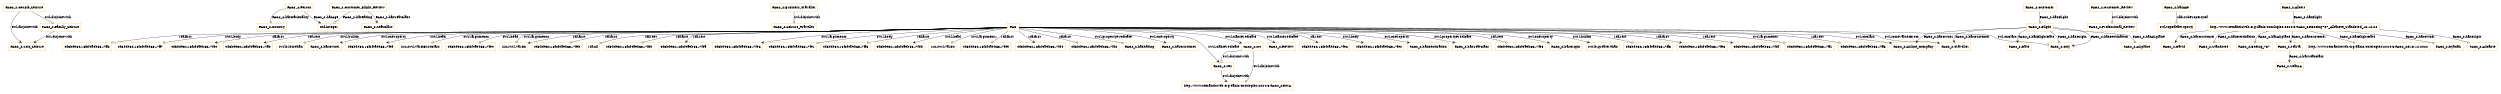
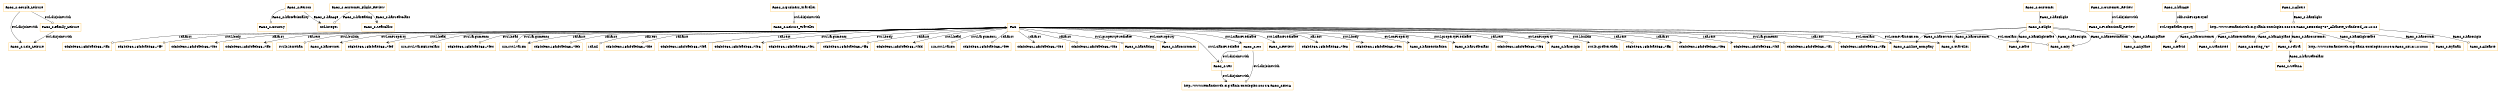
edge "PAC" -> "4d3bd93c:18f2f4a9b63:-7fea": reversed
